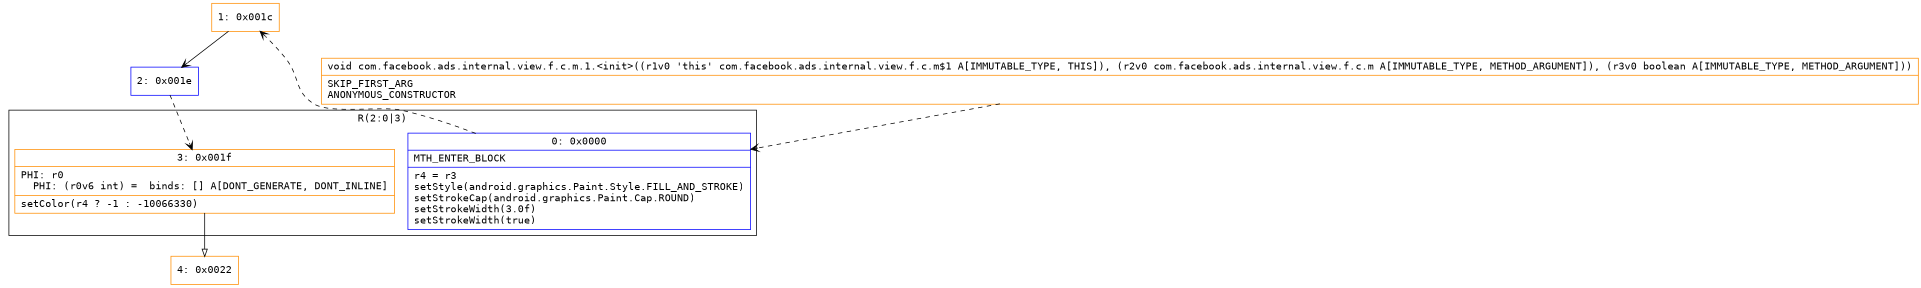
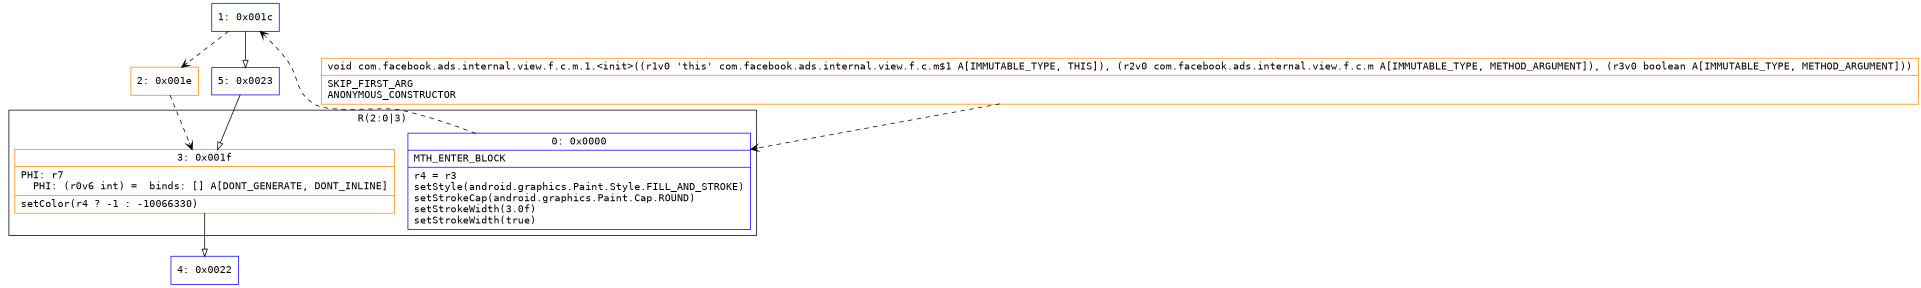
node "1: 0x001c": color darkorange -> blue
edge "1: 0x001c" -> "2: 0x001e": style solid -> dashed
node "2: 0x001e": color blue -> darkorange
node "5: 0x0023": added
node "3: 0x001f": text "PHI: r0" -> "PHI: r7"
node "4: 0x0022": color darkorange -> blue
